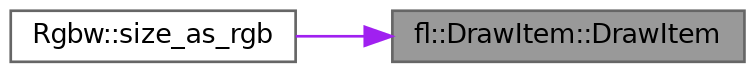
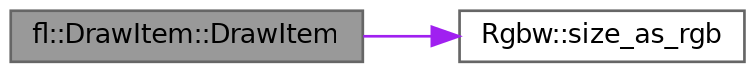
edge "Rgbw::size_as_rgb" -> "fl::DrawItem::DrawItem": reversed
